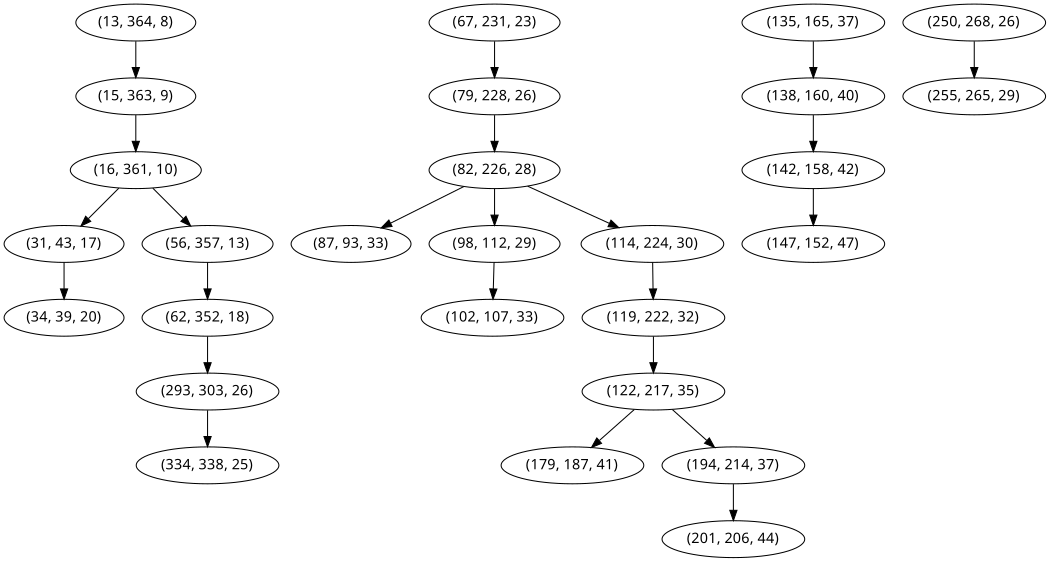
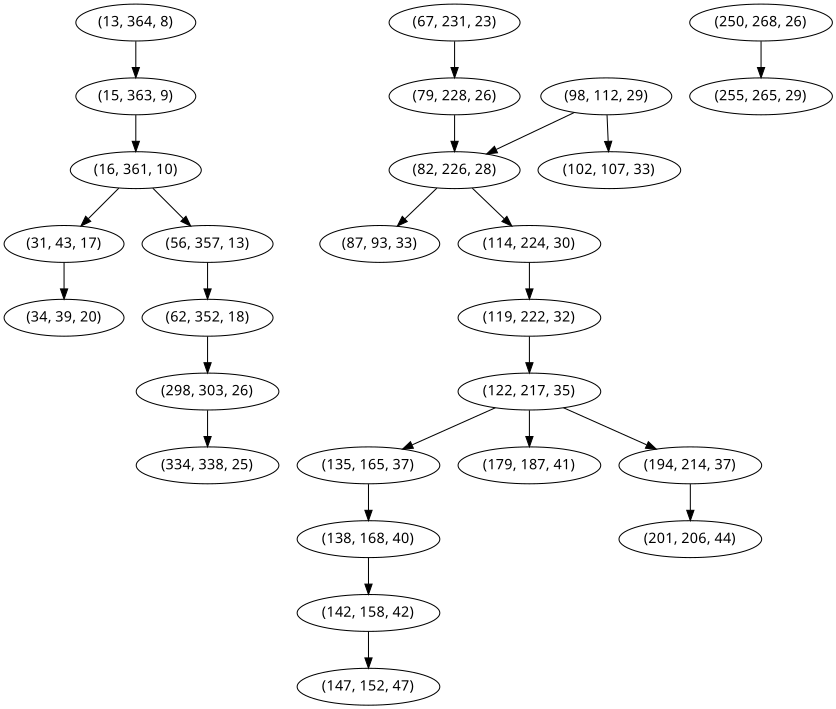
node "(138, 160, 40)": label "(138, 160, 40)" -> "(138, 168, 40)"
edge "(82, 226, 28)" -> "(98, 112, 29)": reversed
node "(293, 303, 26)": label "(293, 303, 26)" -> "(298, 303, 26)"
edge "(122, 217, 35)" -> "(135, 165, 37)": added
